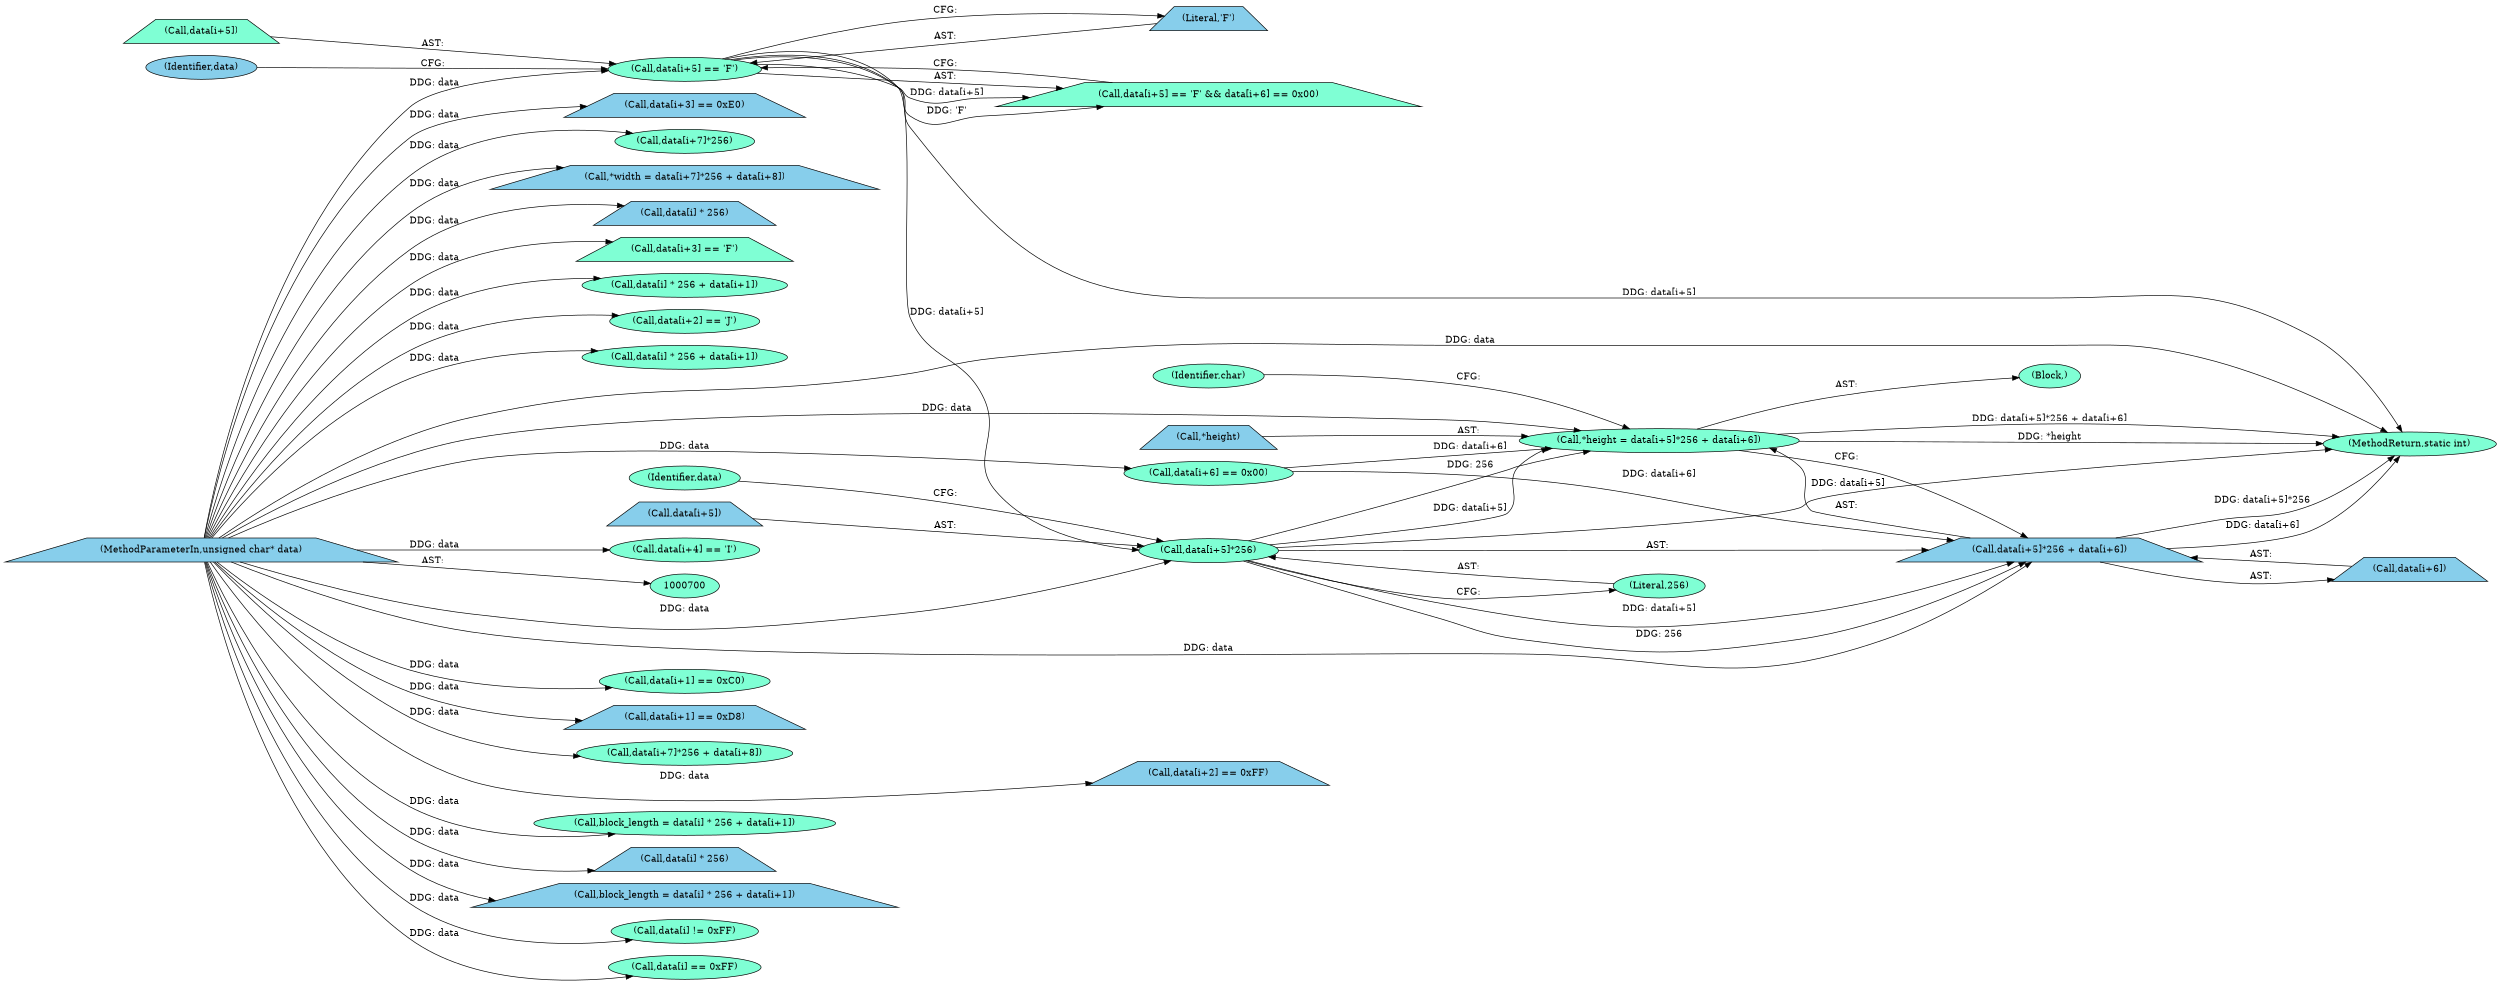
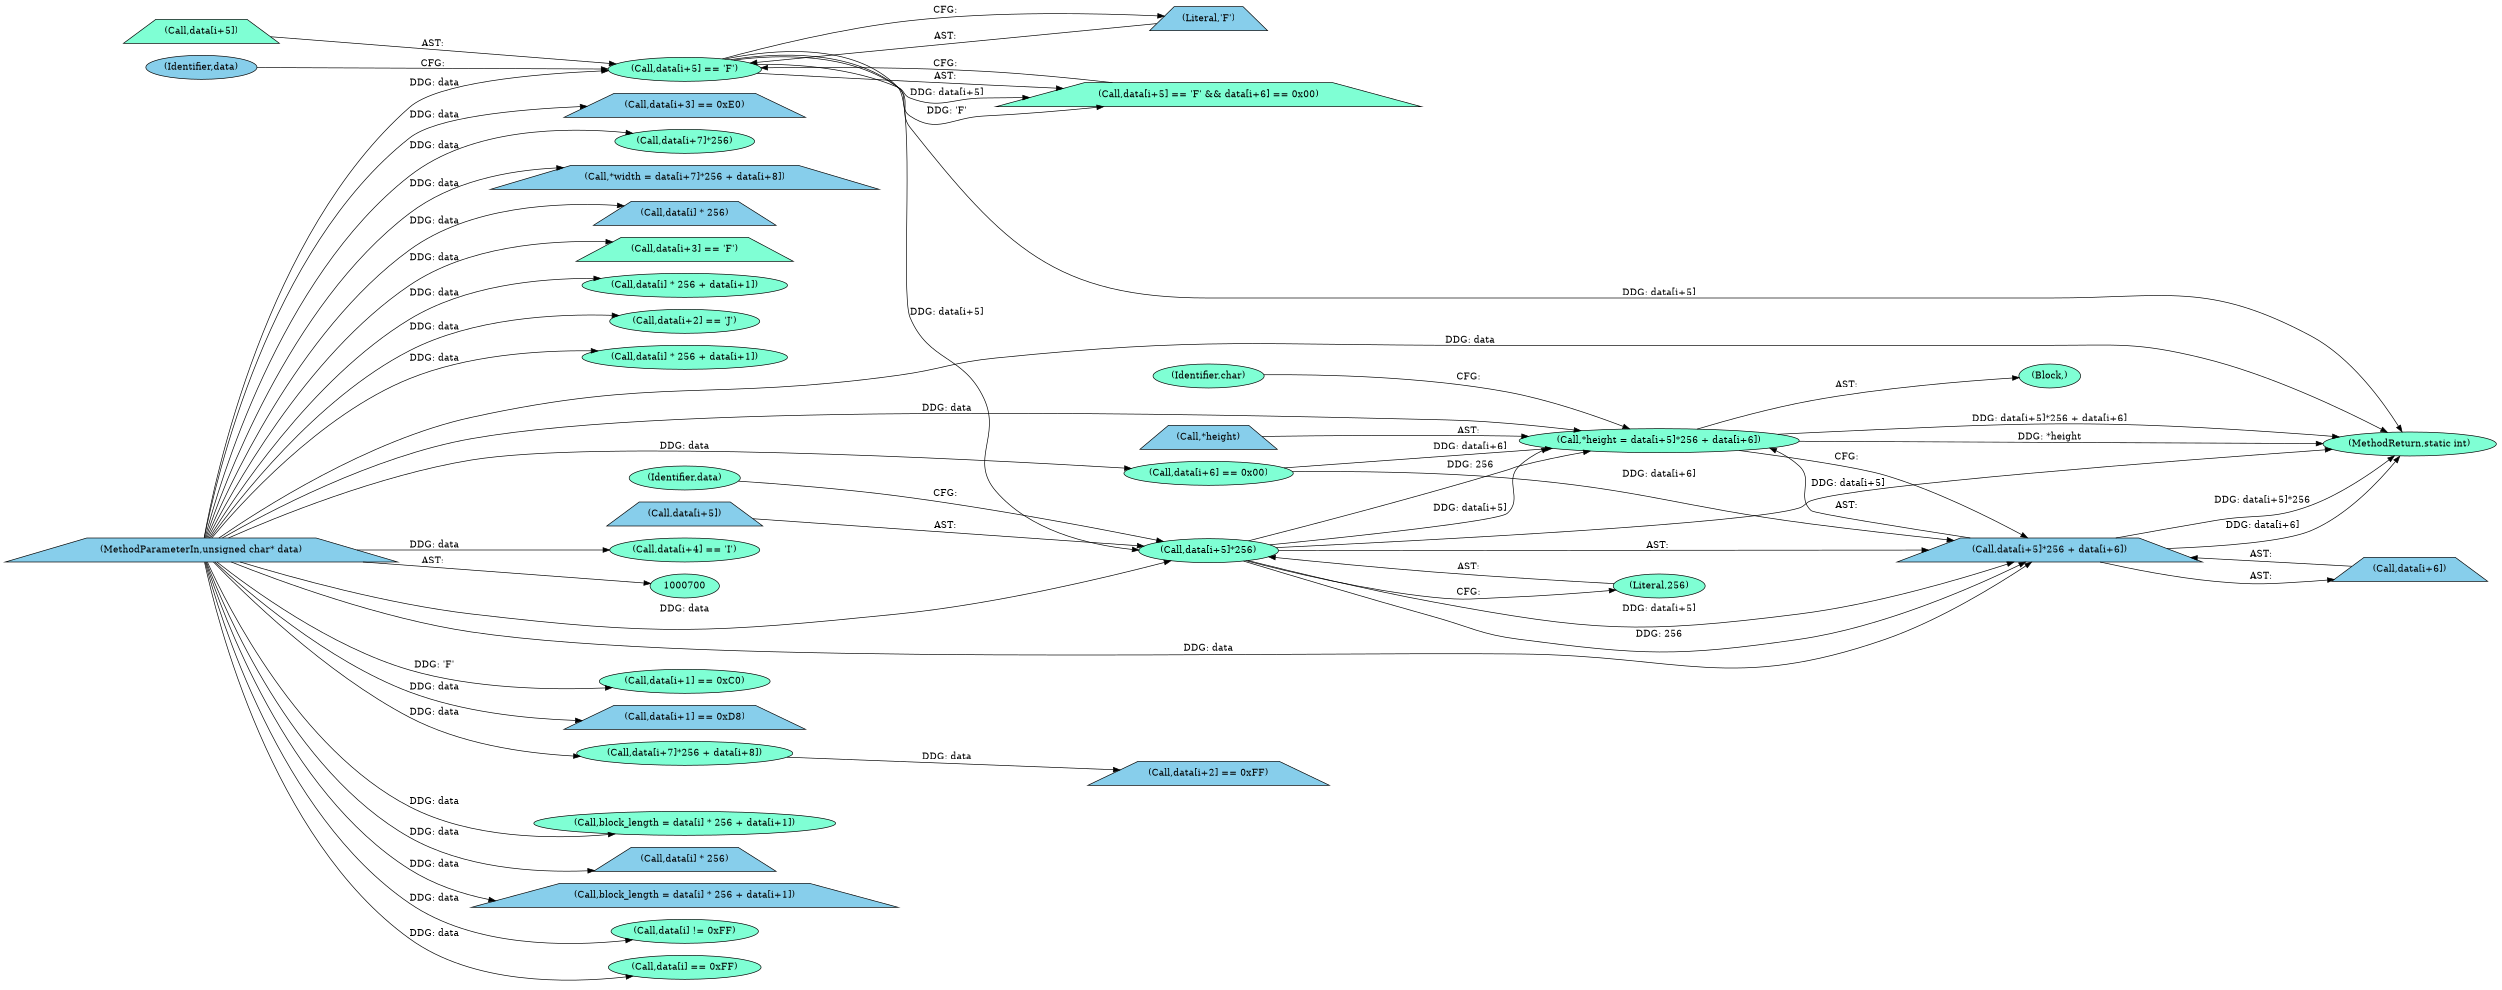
edge "(MethodParameterIn,unsigned char* data)" -> "(Call,data[i+1] == 0xC0)": label "DDG: data" -> "DDG: 'F'"
edge "(MethodParameterIn,unsigned char* data)" -> "(Call,data[i+2] == 0xFF)": now "(Call,data[i+7]*256 + data[i+8])" -> "(Call,data[i+2] == 0xFF)"
